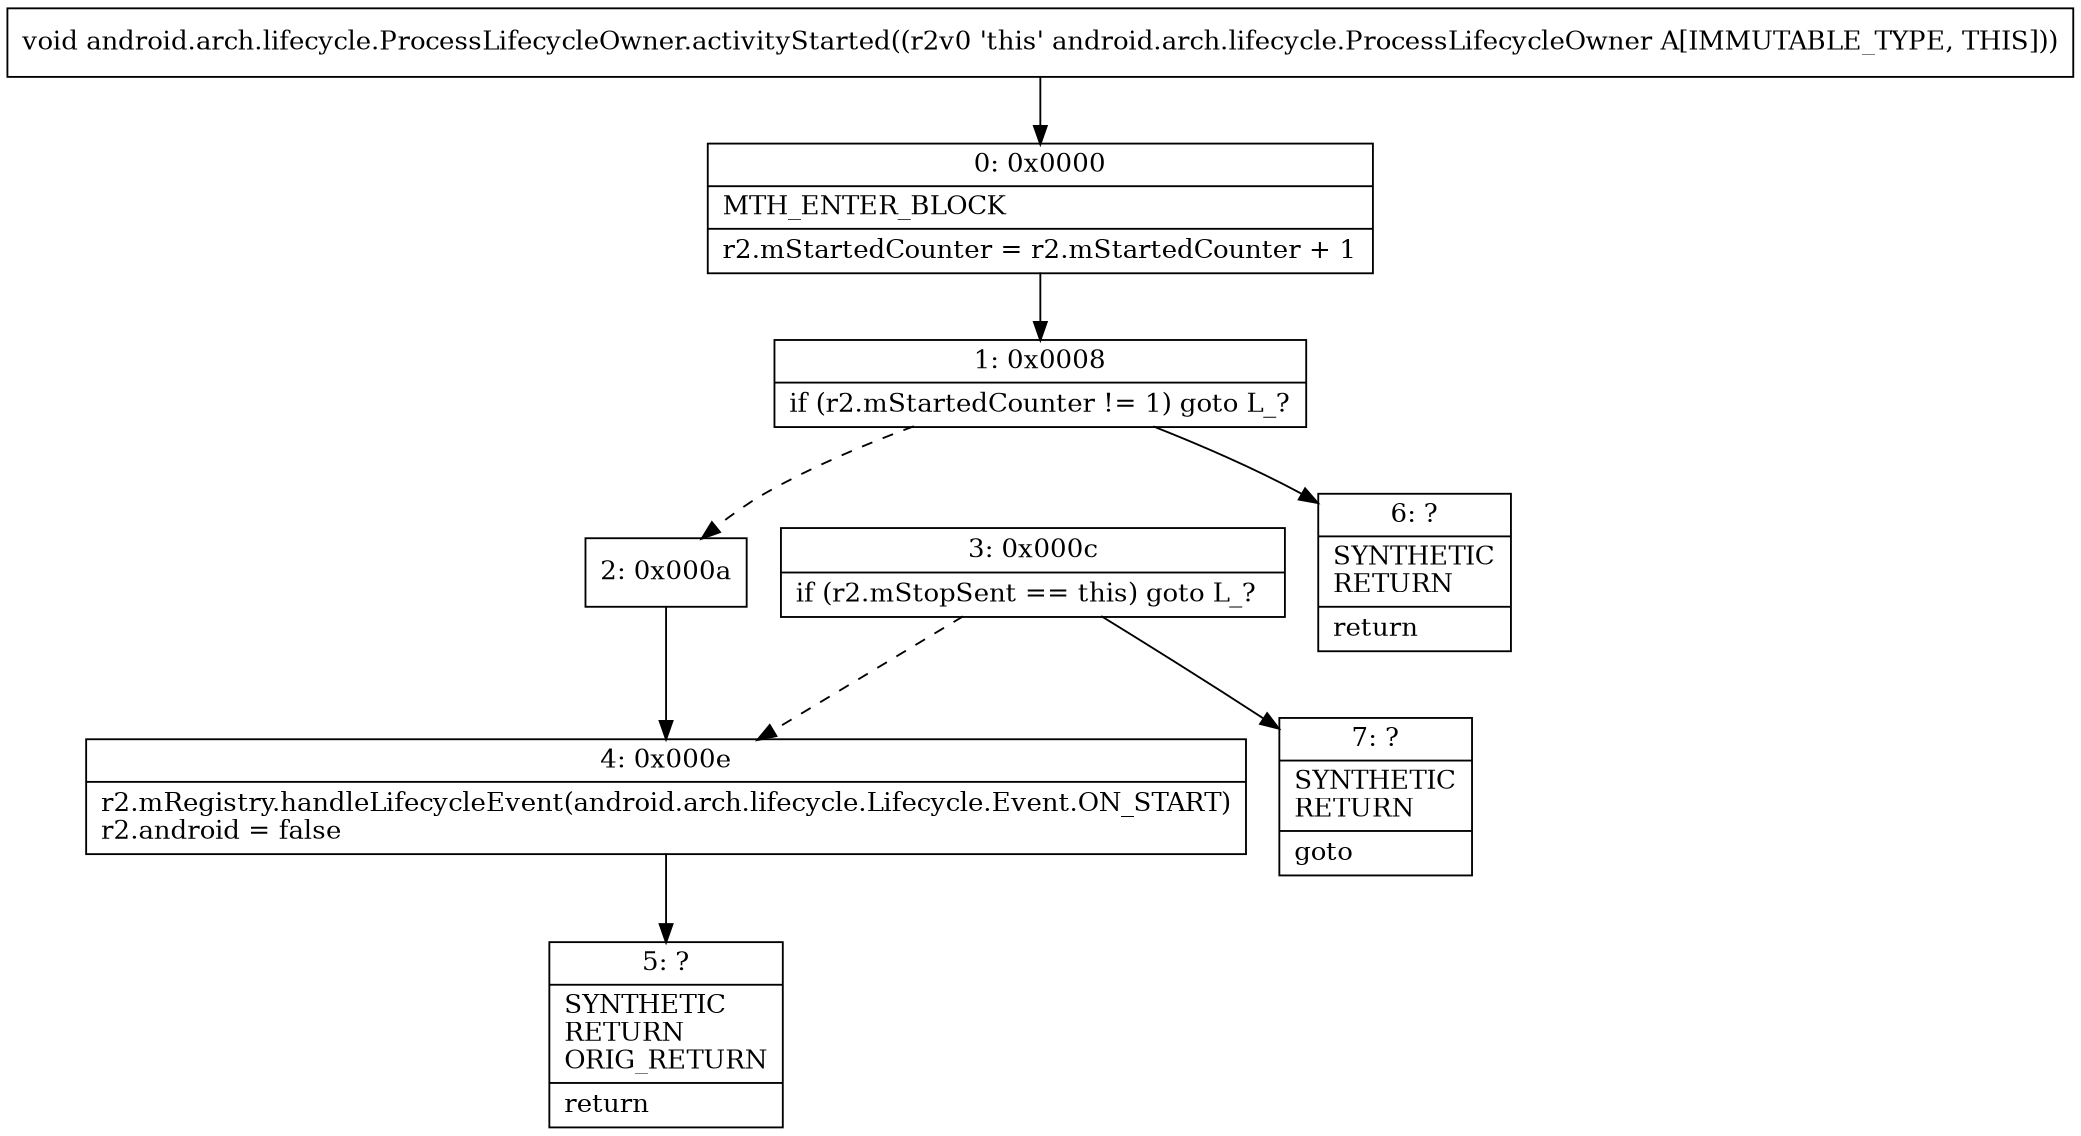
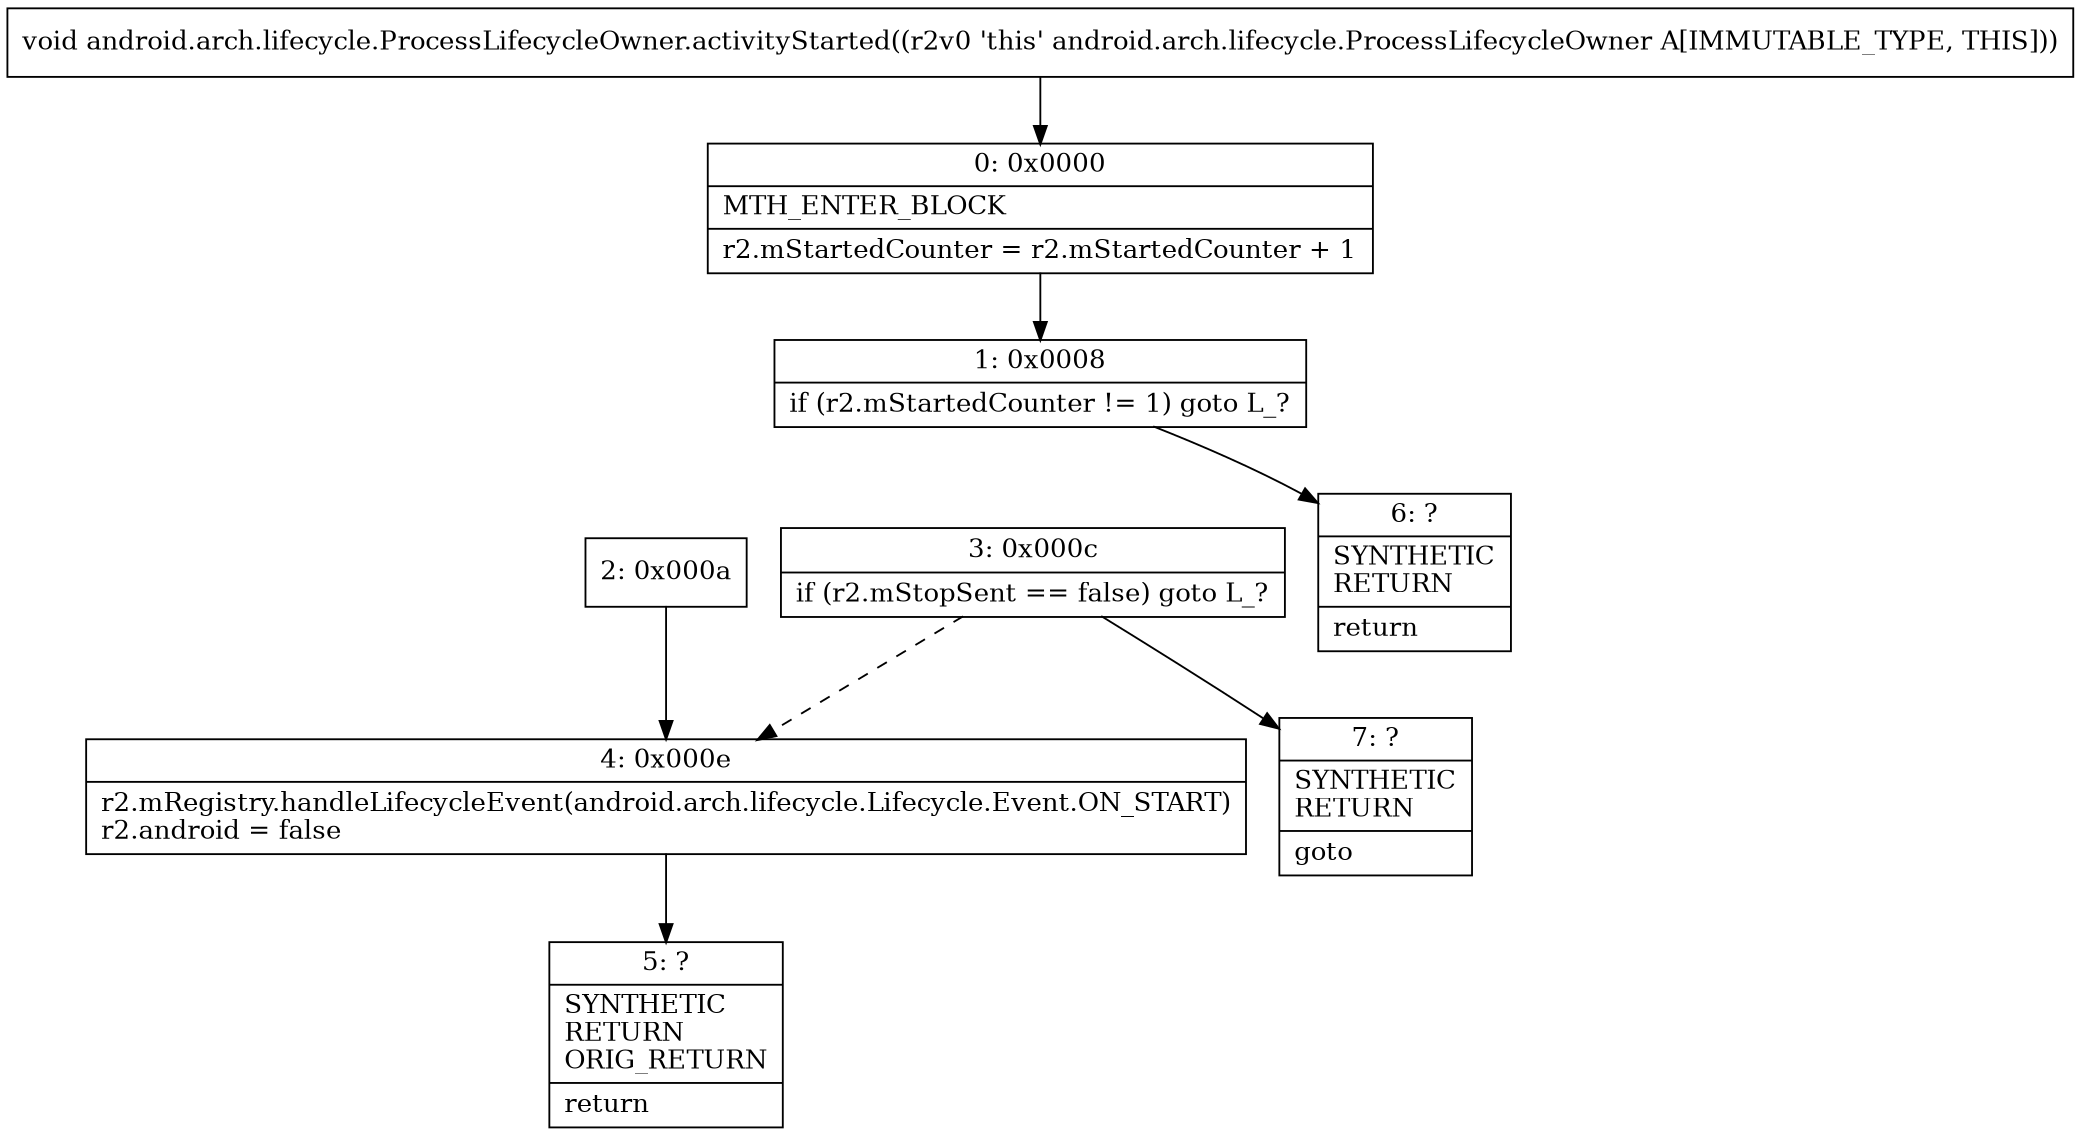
edge "1: 0x0008" -> "2: 0x000a": removed
node "3: 0x000c": text "if (r2.mStopSent == this) goto L_?" -> "if (r2.mStopSent == false) goto L_?"
